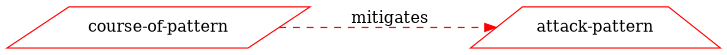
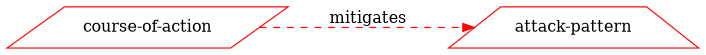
node "course-of-pattern": label "course-of-pattern" -> "course-of-action"
